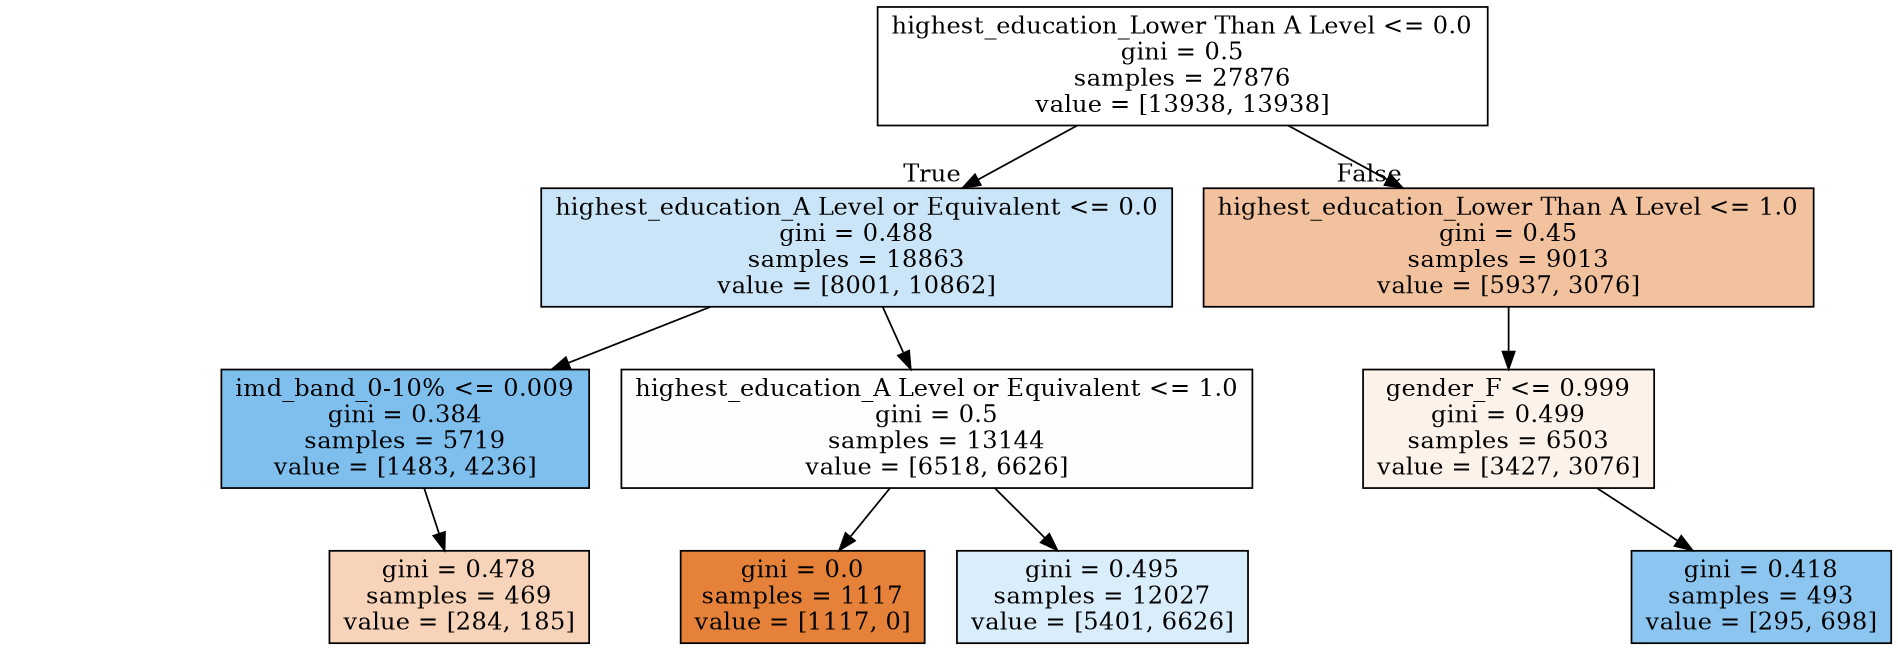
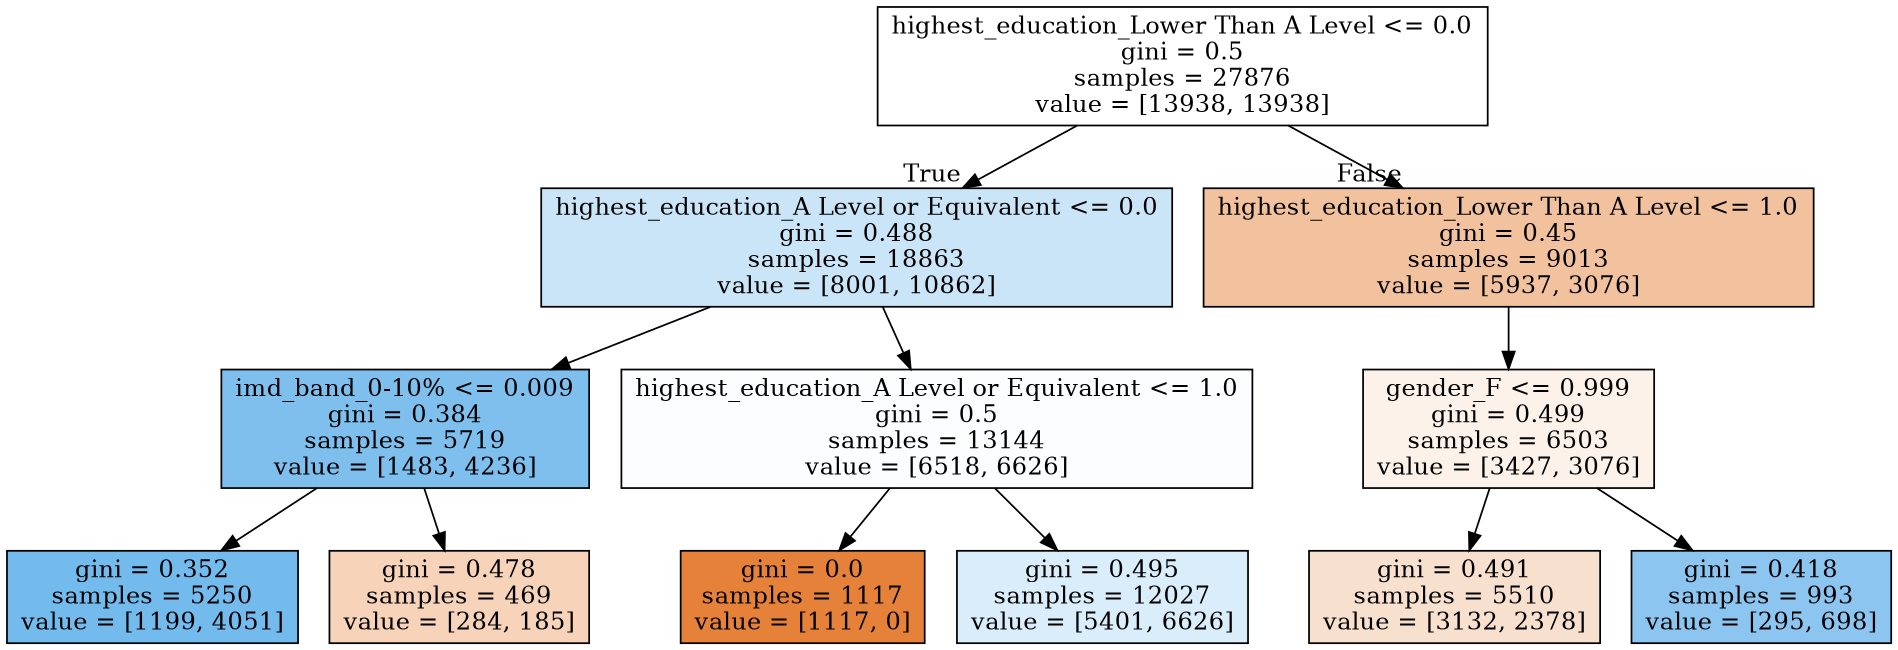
node "gini = 0.352 samples = 5250 value = [1199, 4051]": added
node "gini = 0.491 samples = 5510 value = [3132, 2378]": added
node "gini = 0.418 samples = 493 value = [295, 698]": label "gini = 0.418 samples = 493 value = [295, 698]" -> "gini = 0.418 samples = 993 value = [295, 698]"
